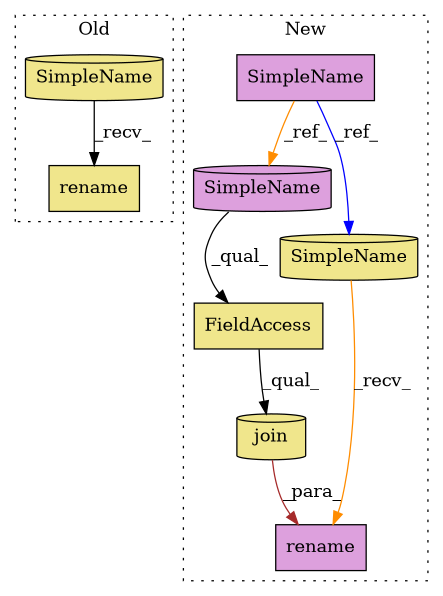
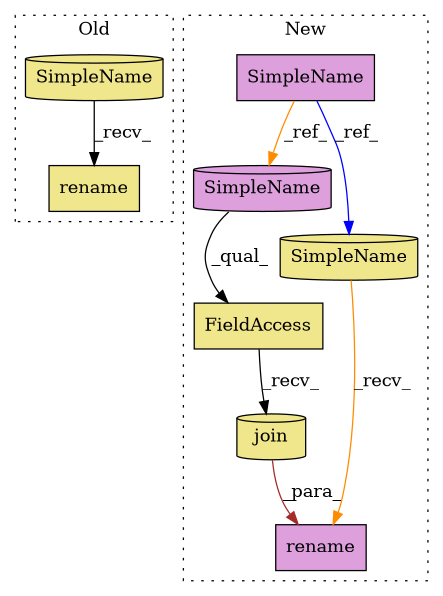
edge "FieldAccess" -> "join": label "_qual_" -> "_recv_"
